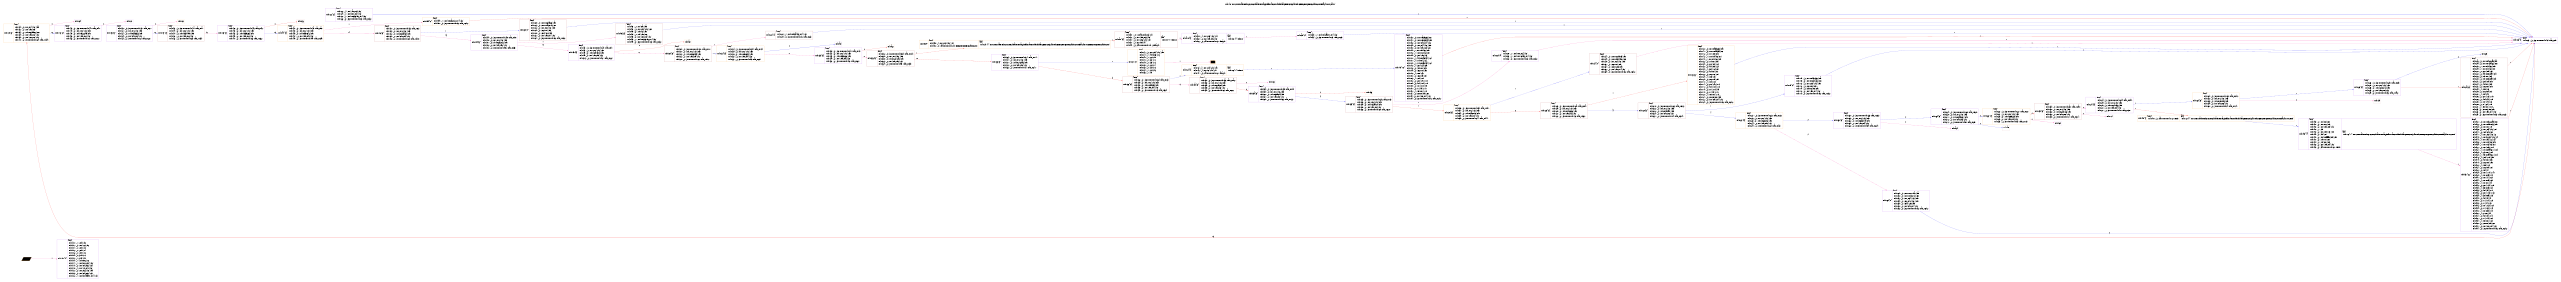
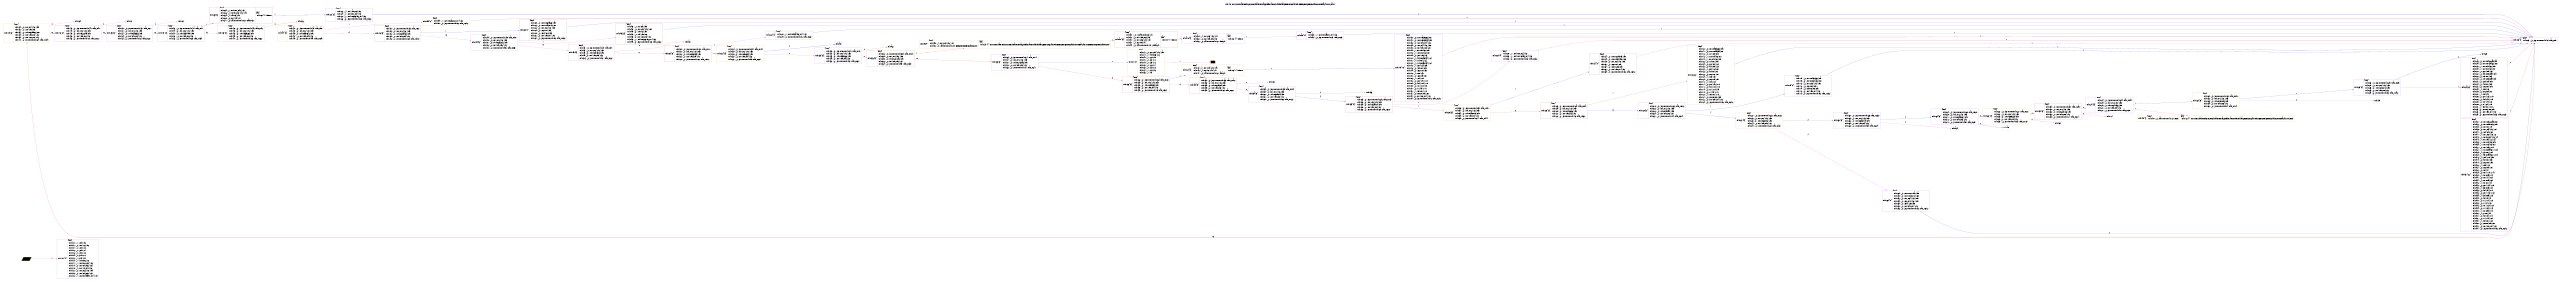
node "0x40185f [23]": added
edge "0x401446 [22]" -> "0x40145c [25]": added, label "16"
edge "0x40148e [25]" -> "0x4014a7 [25]": removed, label "15"
node "0x401905 [44]": removed
